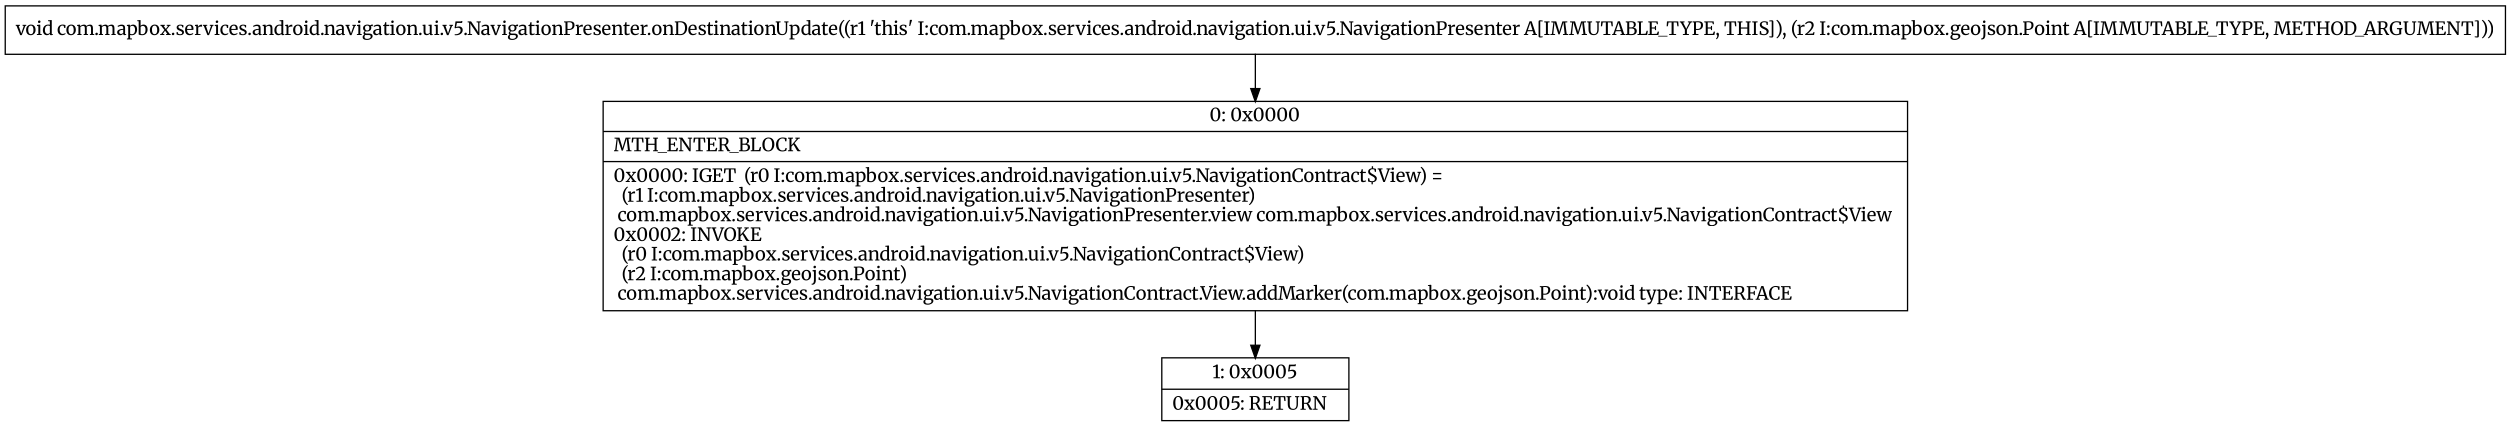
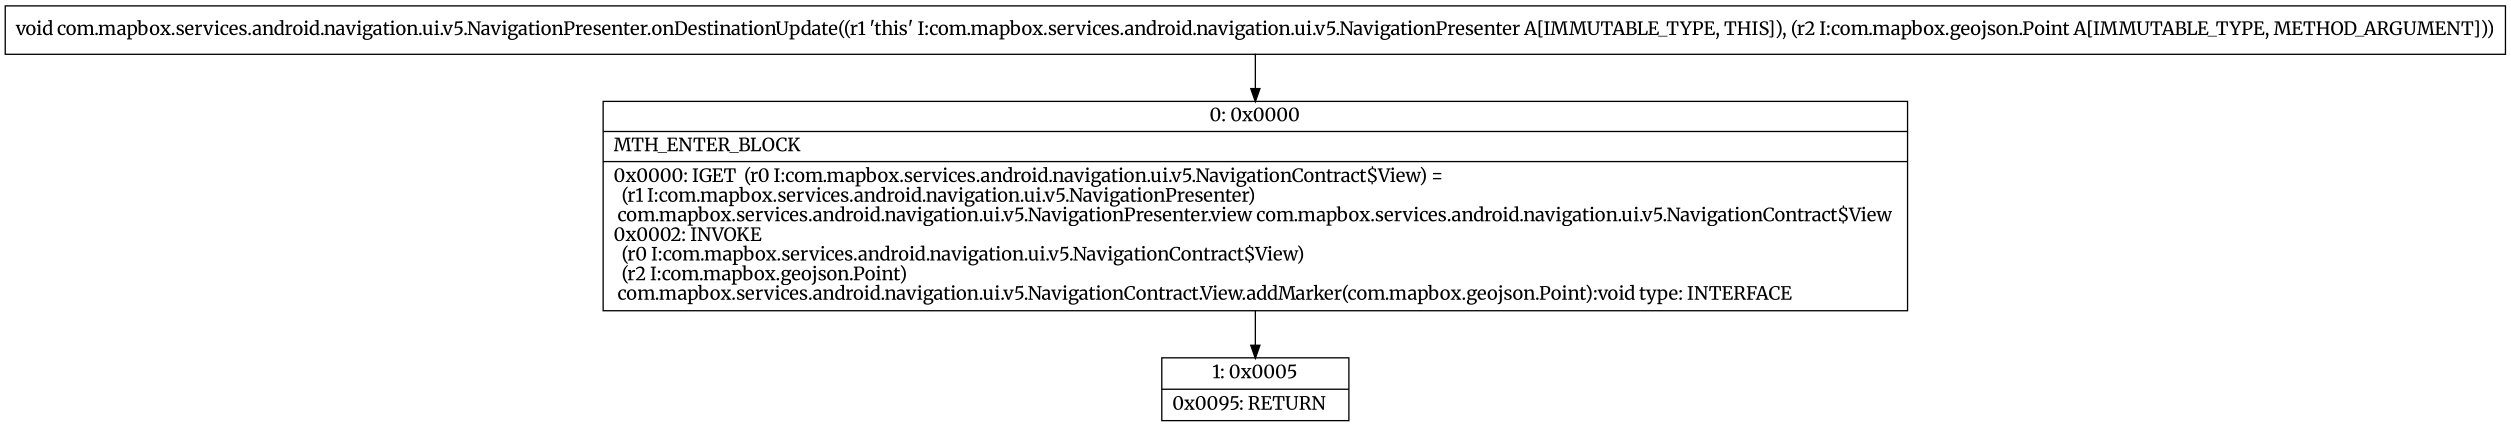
node "1: 0x0005": text "0x0005: RETURN" -> "0x0095: RETURN"
